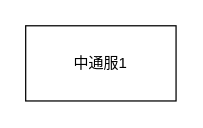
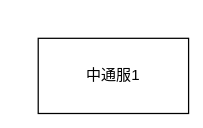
node "中通服1": moved (101, 63) -> (113, 76)
